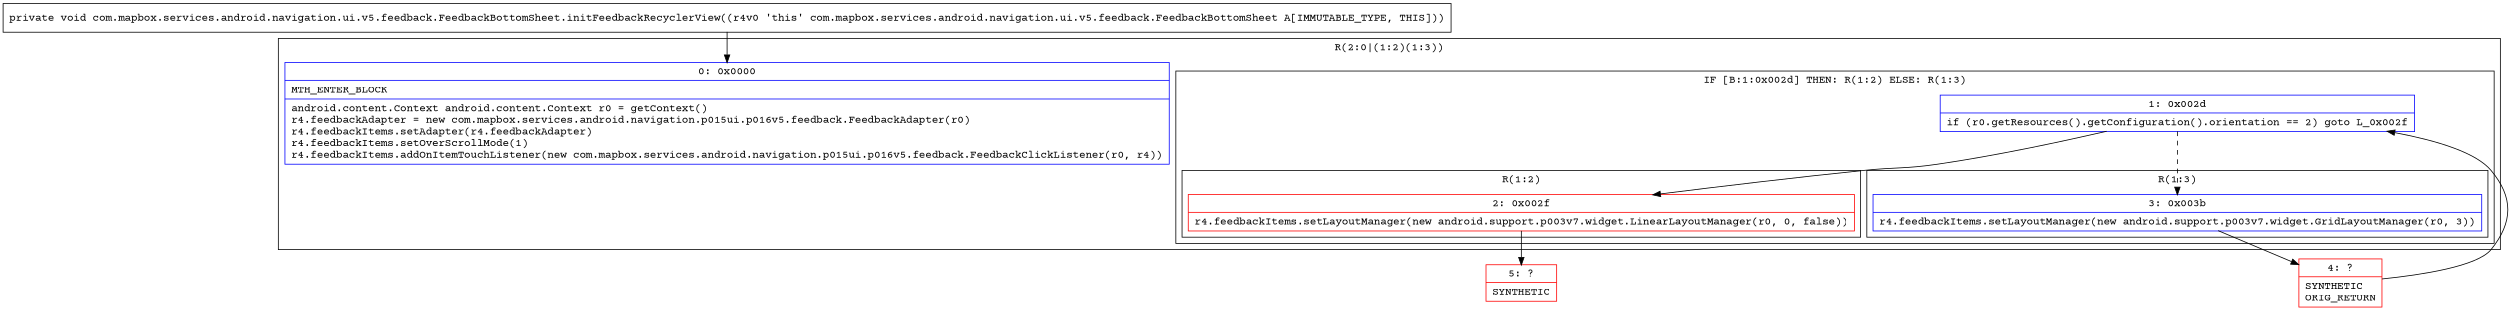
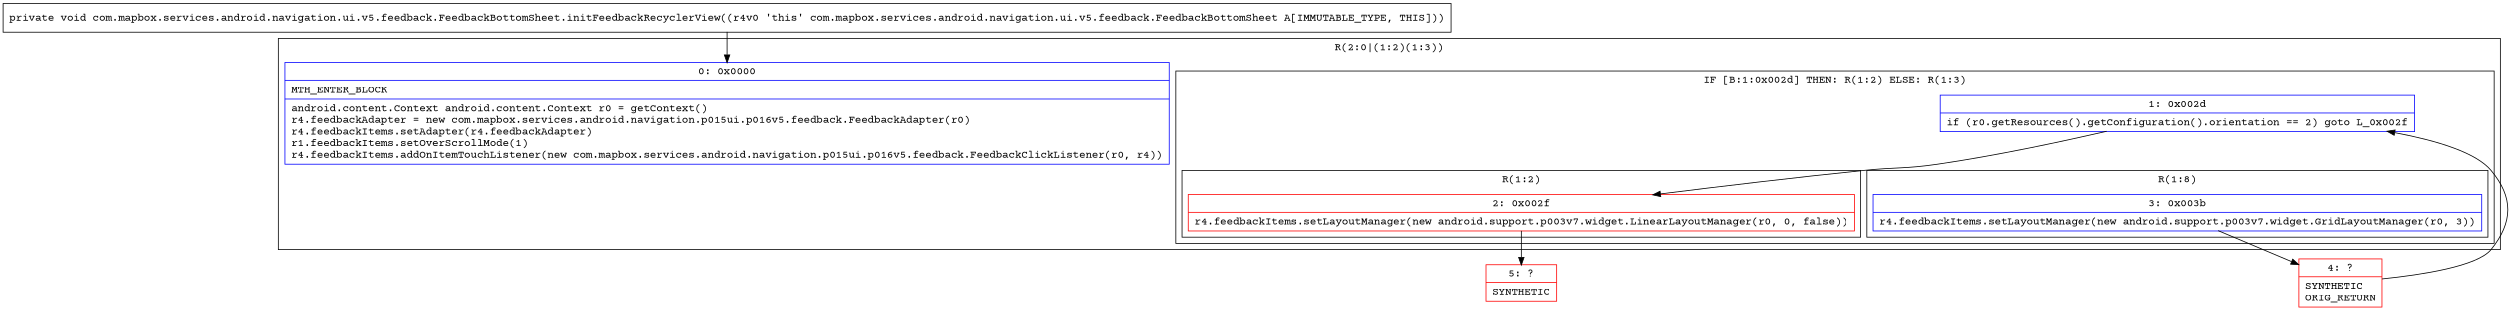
node "0: 0x0000": text "r4.feedbackItems.setOverScrollMode(1)" -> "r1.feedbackItems.setOverScrollMode(1)"
edge "1: 0x002d" -> "3: 0x003b": removed
cluster "R(1:3)": label "R(1:3)" -> "R(1:8)"
